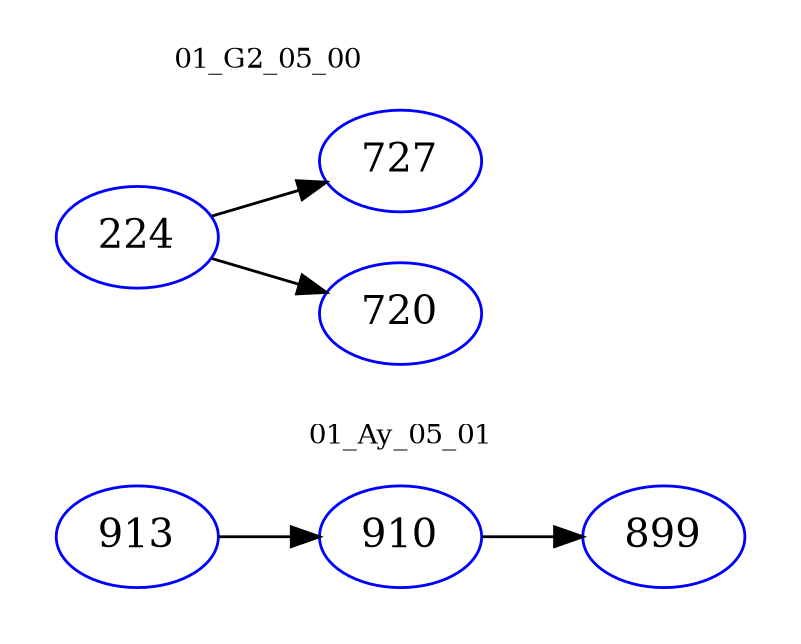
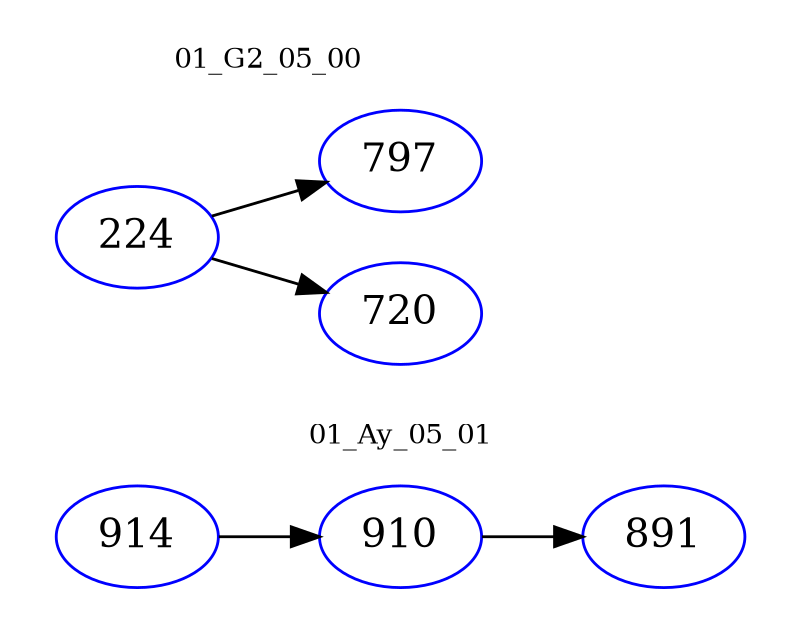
node "727": label "727" -> "797"
node "913": label "913" -> "914"
node "899": label "899" -> "891"
